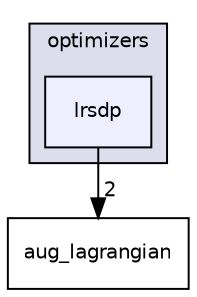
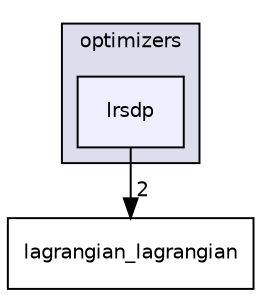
node "aug_lagrangian": label "aug_lagrangian" -> "lagrangian_lagrangian"
